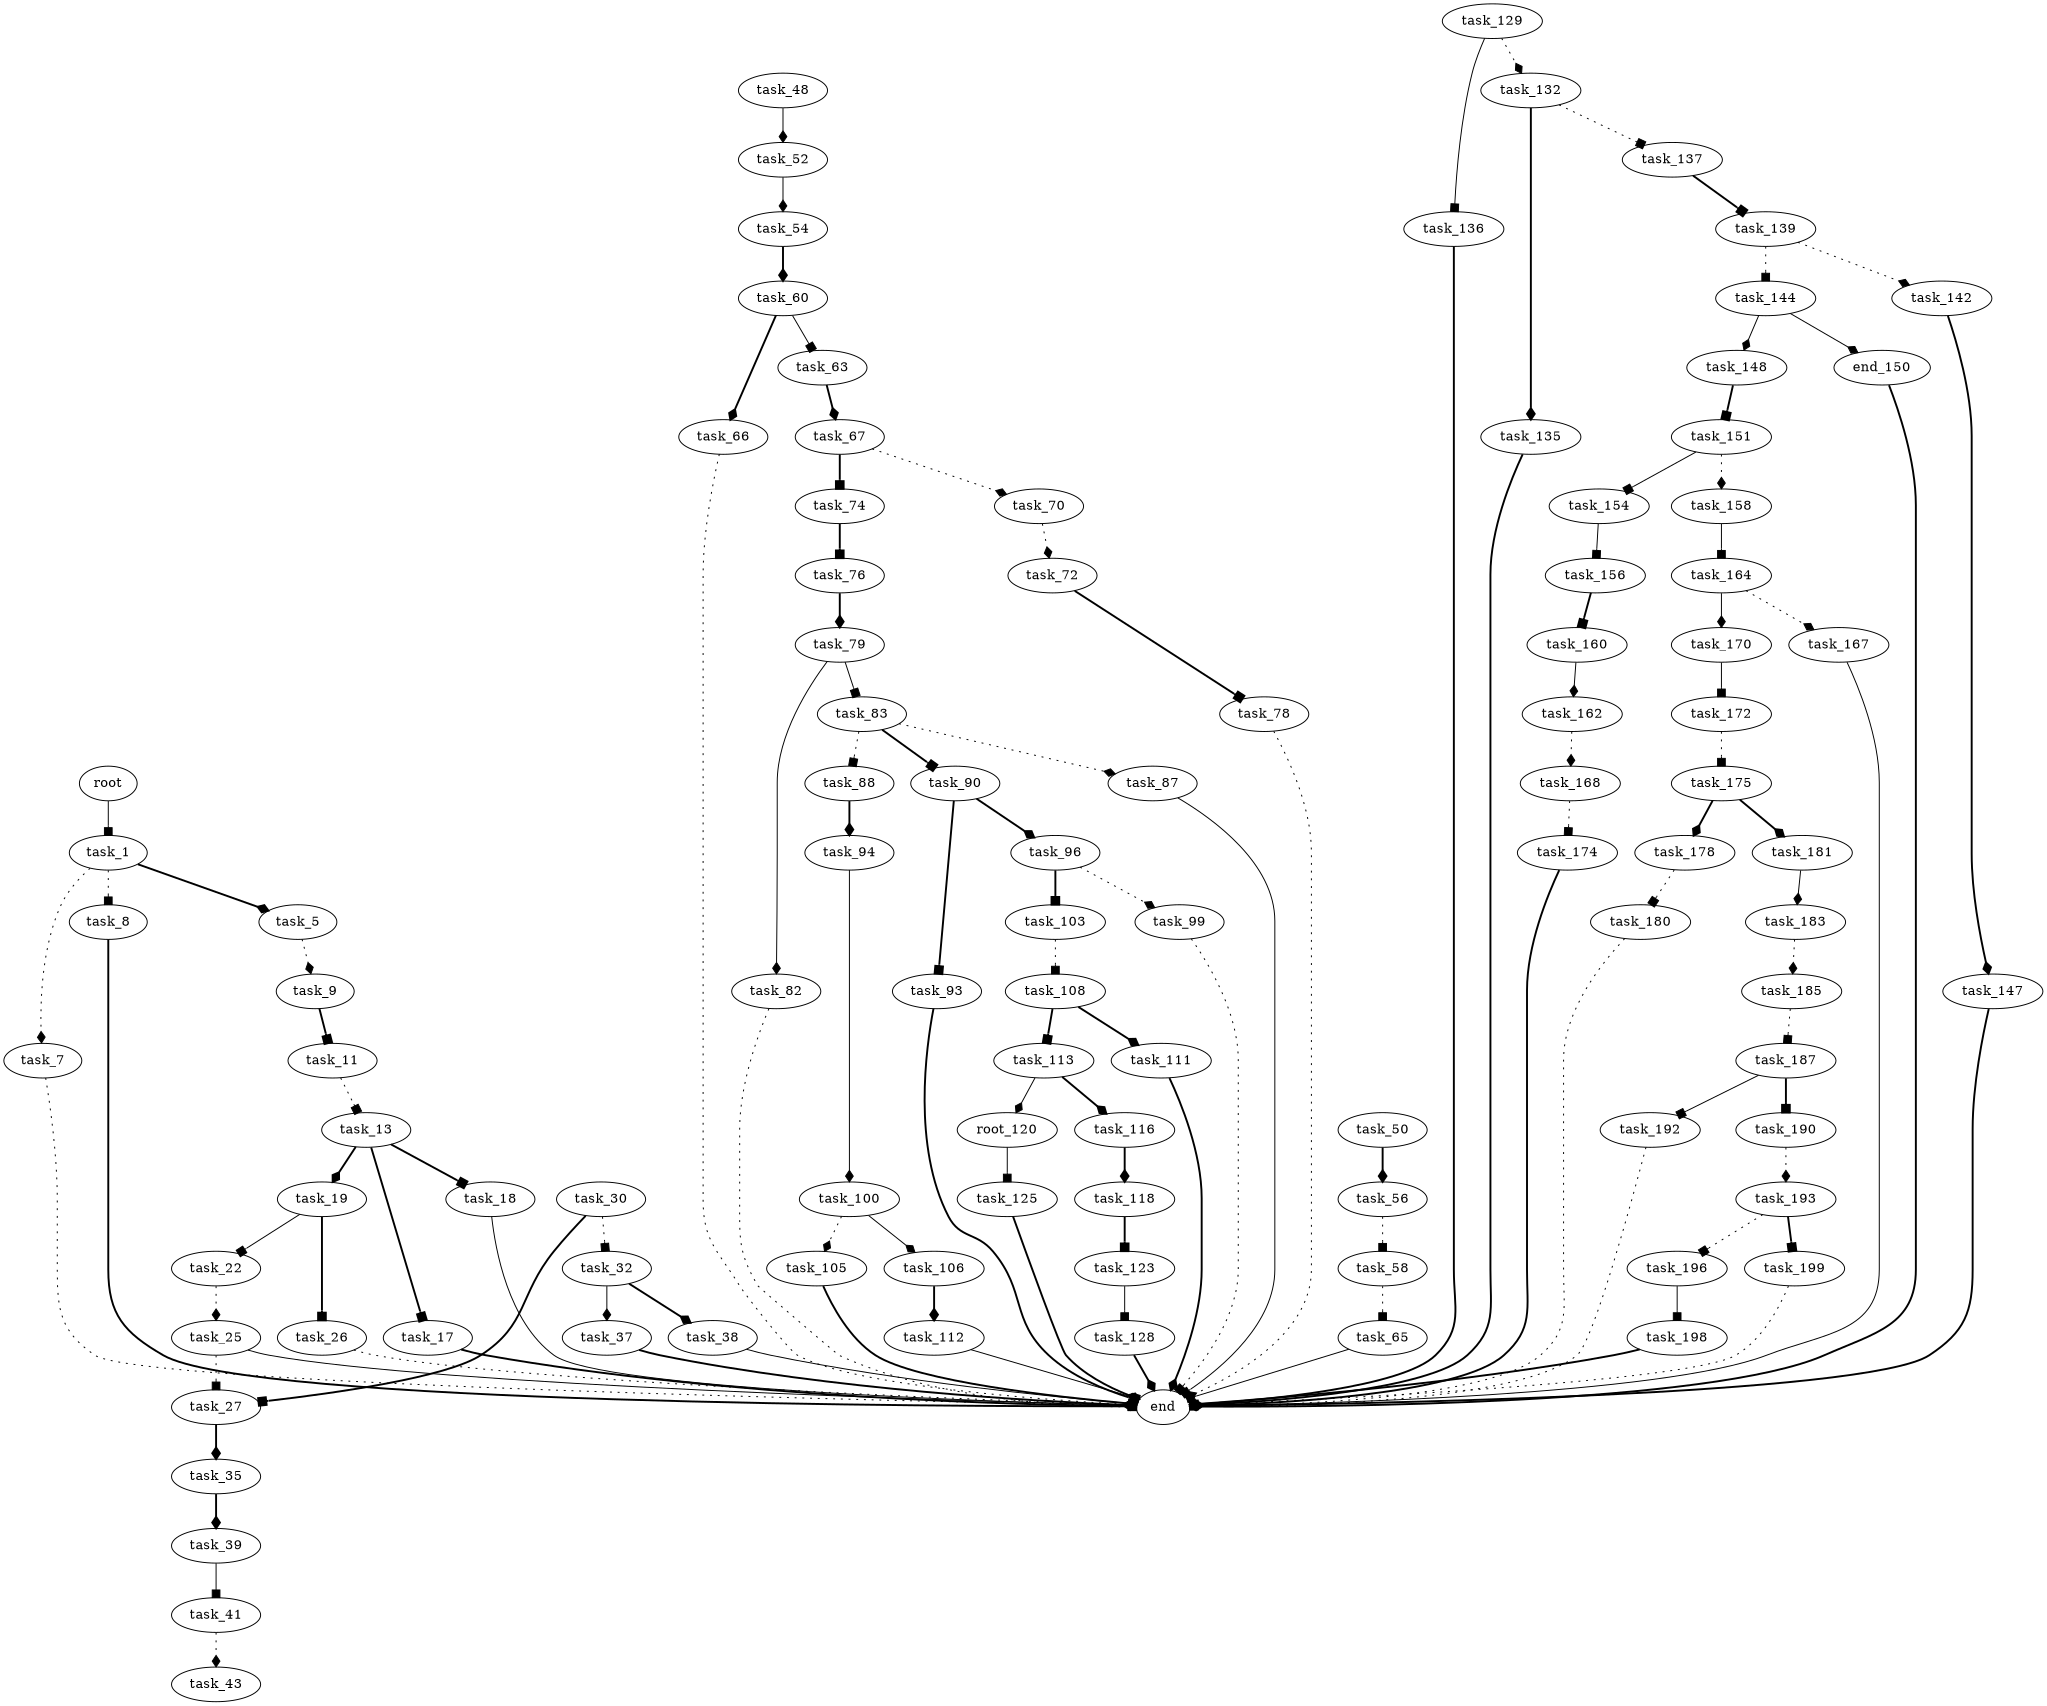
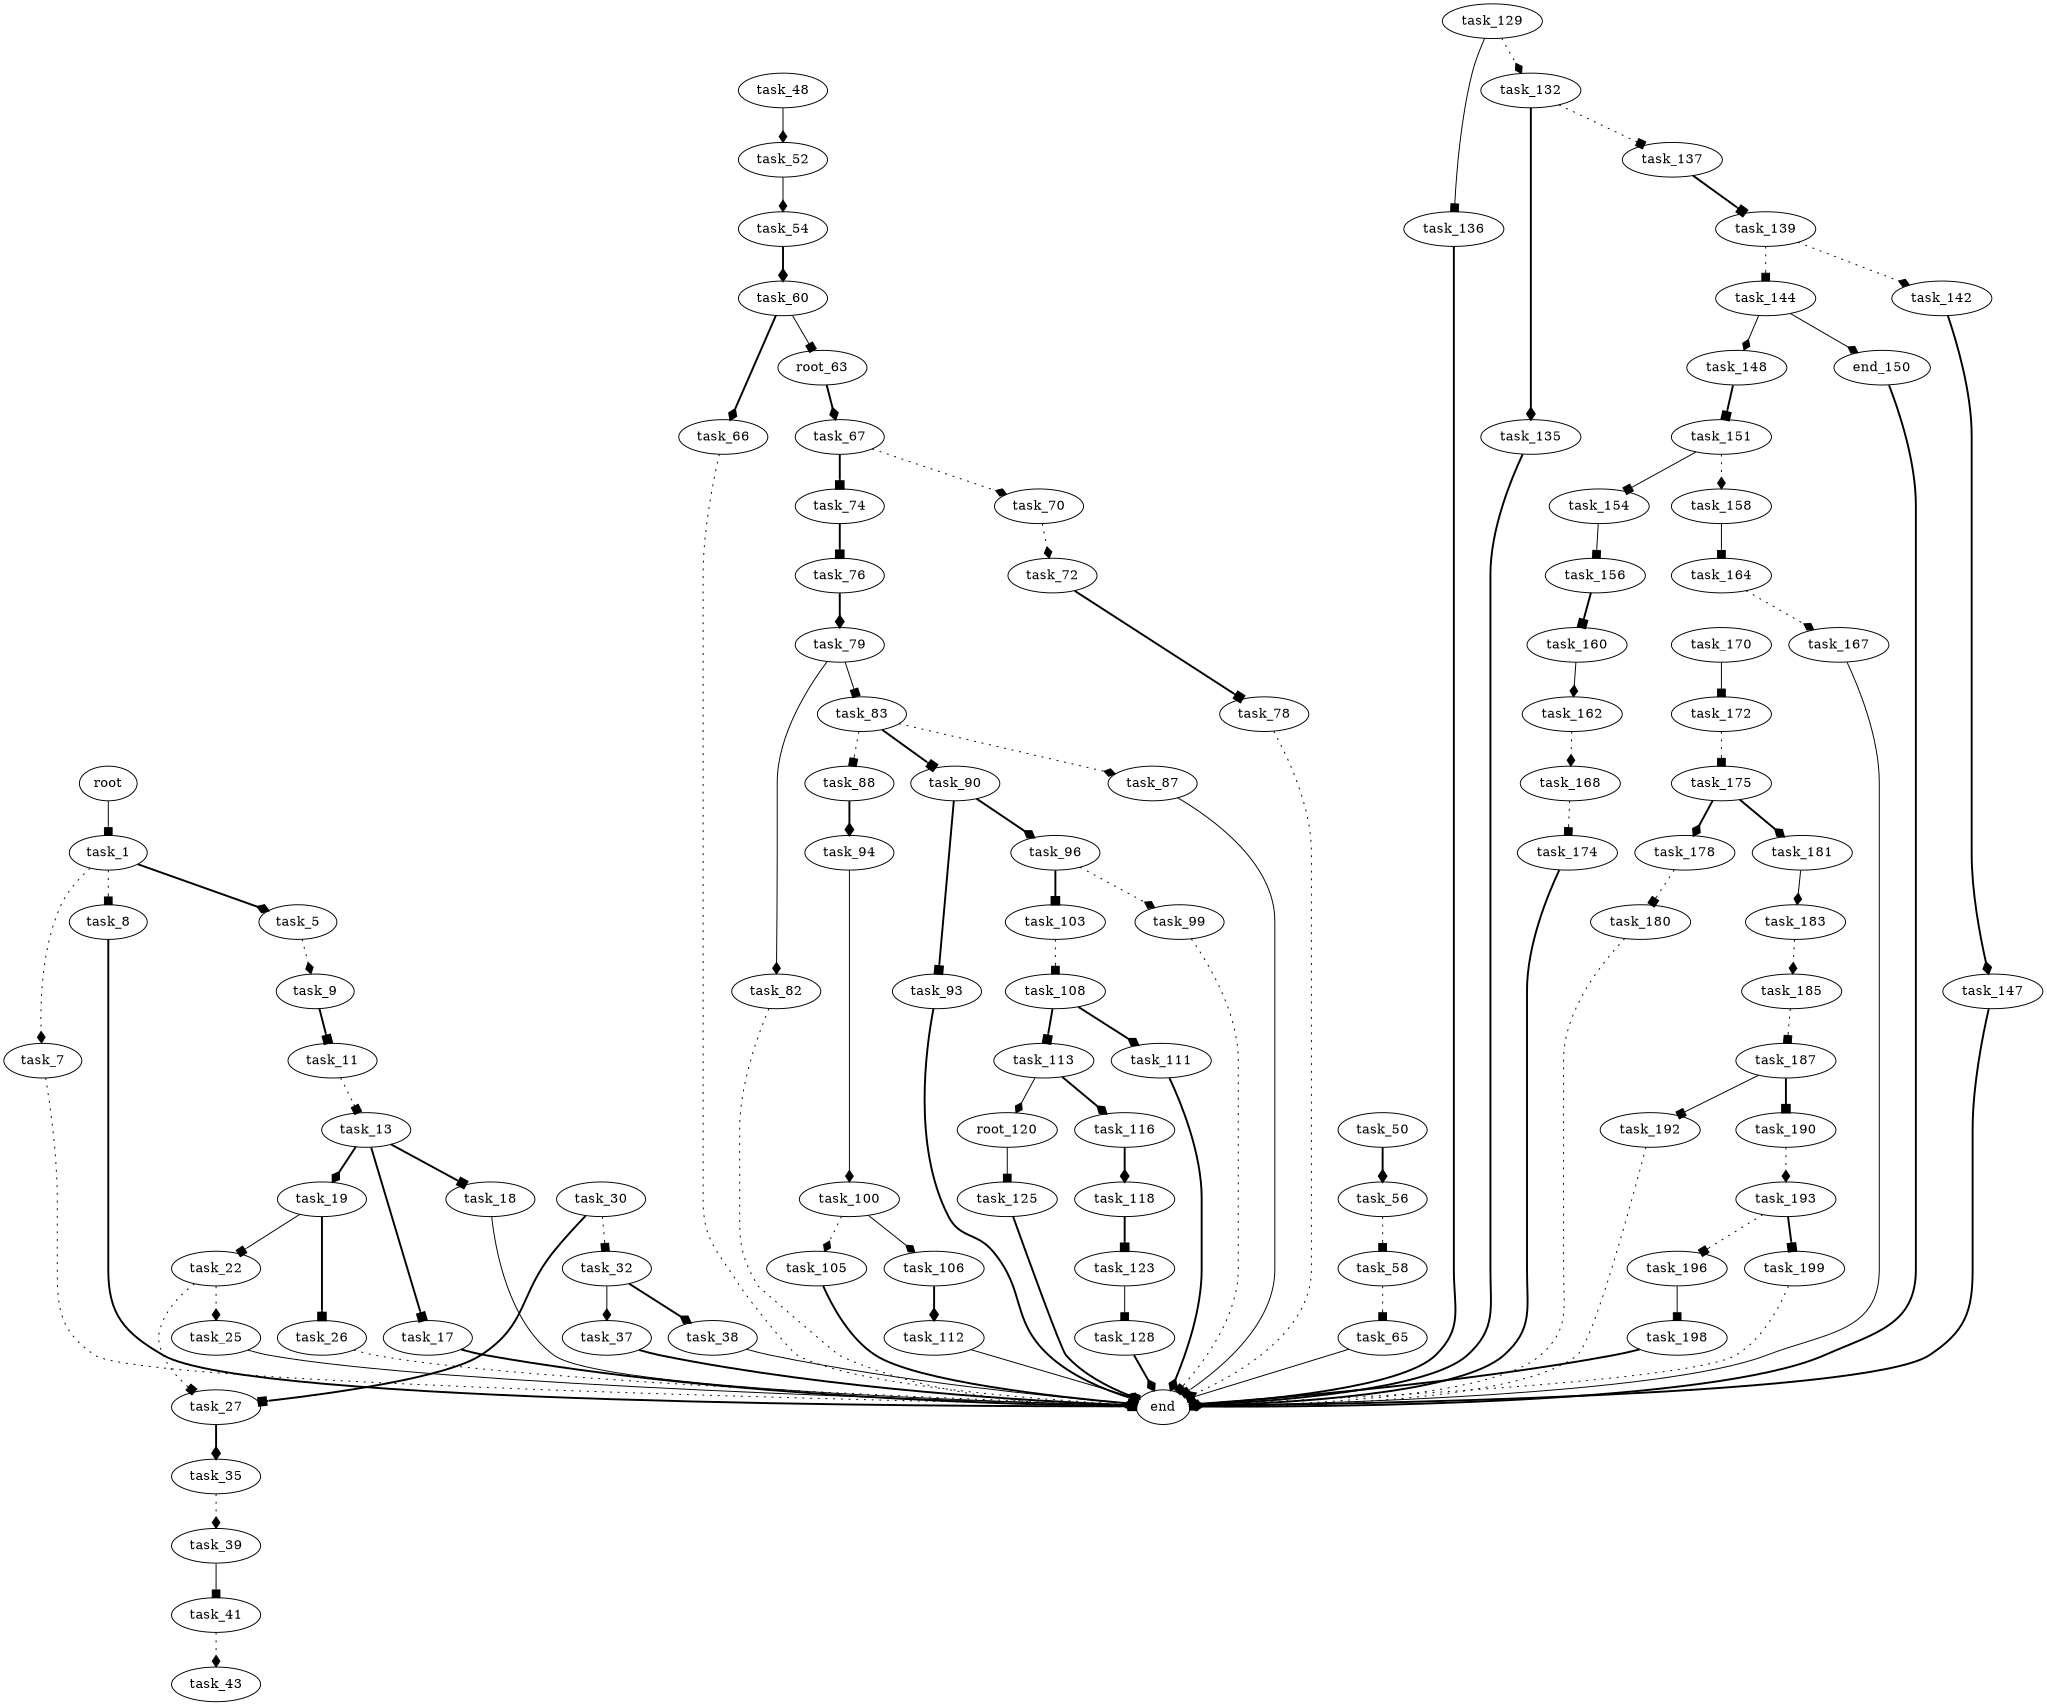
node "task_63": label "task_63" -> "root_63"
edge "task_164" -> "task_170": removed
edge "task_25" -> "task_27": now "task_22" -> "task_27"
edge "task_35" -> "task_39": style bold -> dotted
